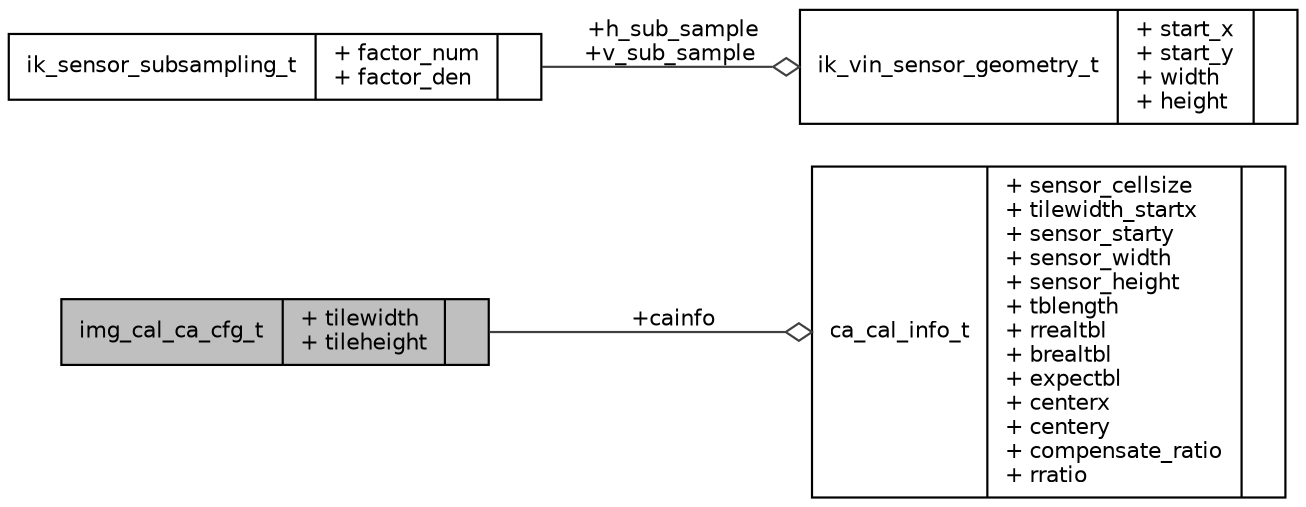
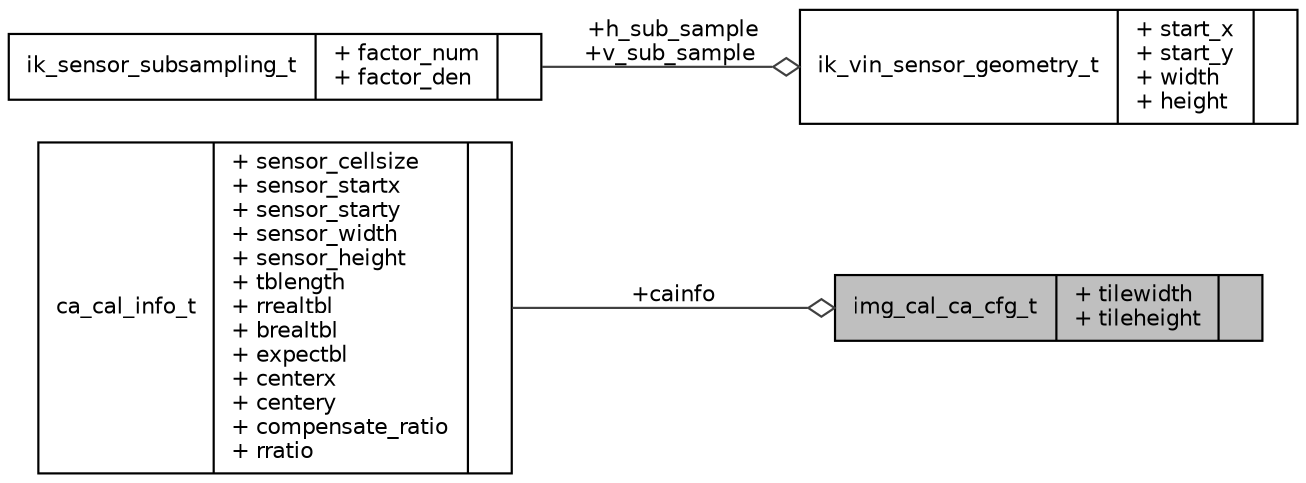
node "ca_cal_info_t": text "+ tilewidth_startx" -> "+ sensor_startx"
edge "img_cal_ca_cfg_t" -> "ca_cal_info_t": reversed
